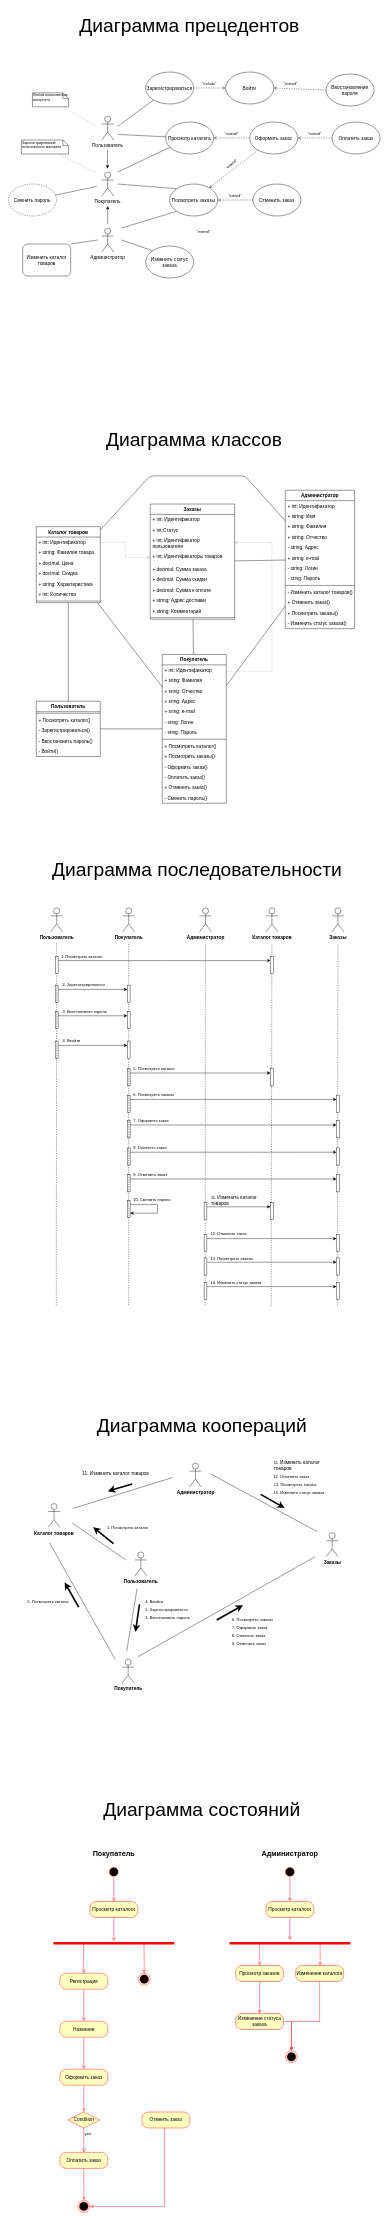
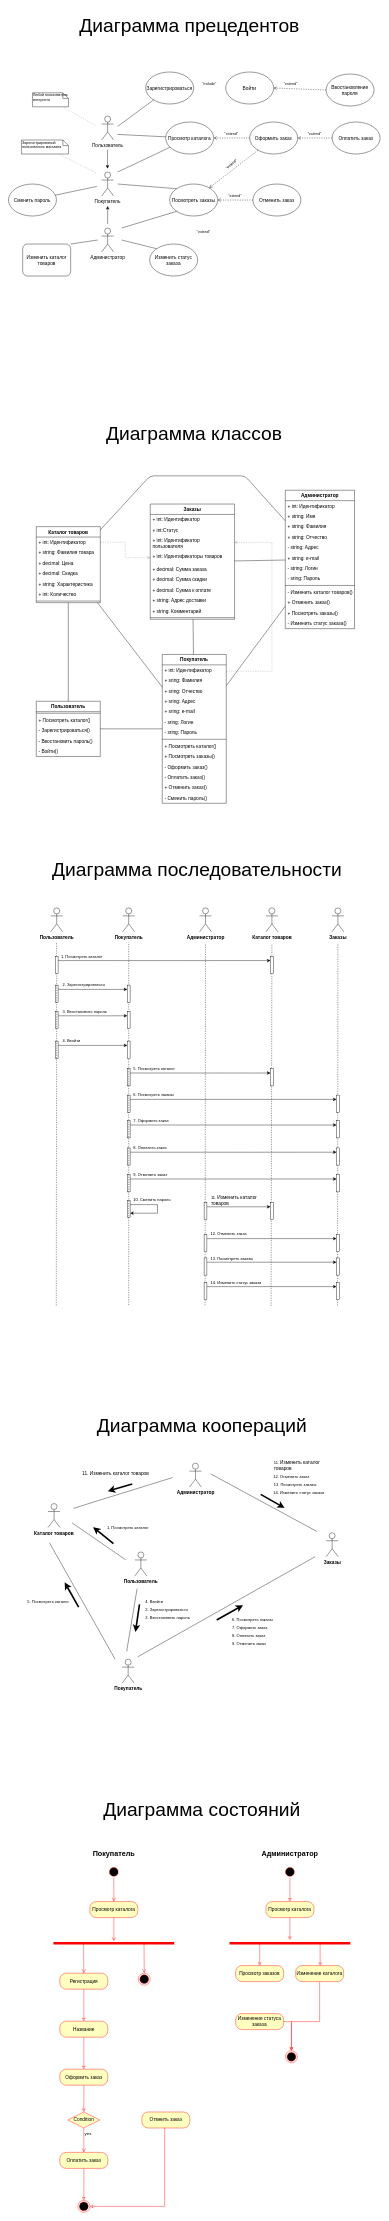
edge "Зарегистрироваться" -> "Войти": removed
node "Сменить пароль": style dashed -> solid
node "Изменить статус заказа": moved (170, 262) -> (174, 260)
node "Диаграмма классов": moved (194, 439) -> (194, 433)
edge "Просмотр заказов" -> "Изменение статуса заказа": removed
